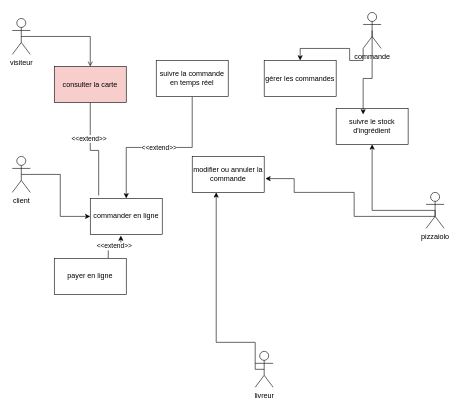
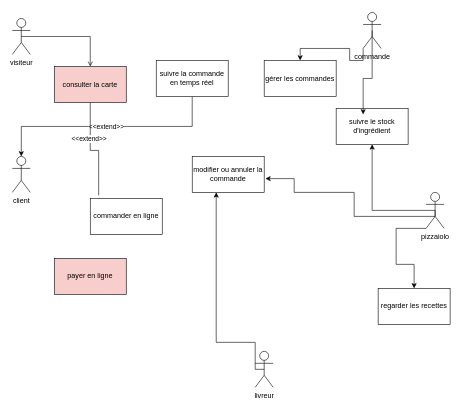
edge "suivre la commande en temps réel" -> "commander en ligne": now "suivre la commande en temps réel" -> "client"
edge "client" -> "commander en ligne": removed
edge "pizzaiolo" -> "regarder les recettes": added
edge "payer en ligne" -> "commander en ligne": removed, label "<<extend>>"
node "payer en ligne": fillcolor #ffffff -> #f8cecc
node "regarder les recettes": added
